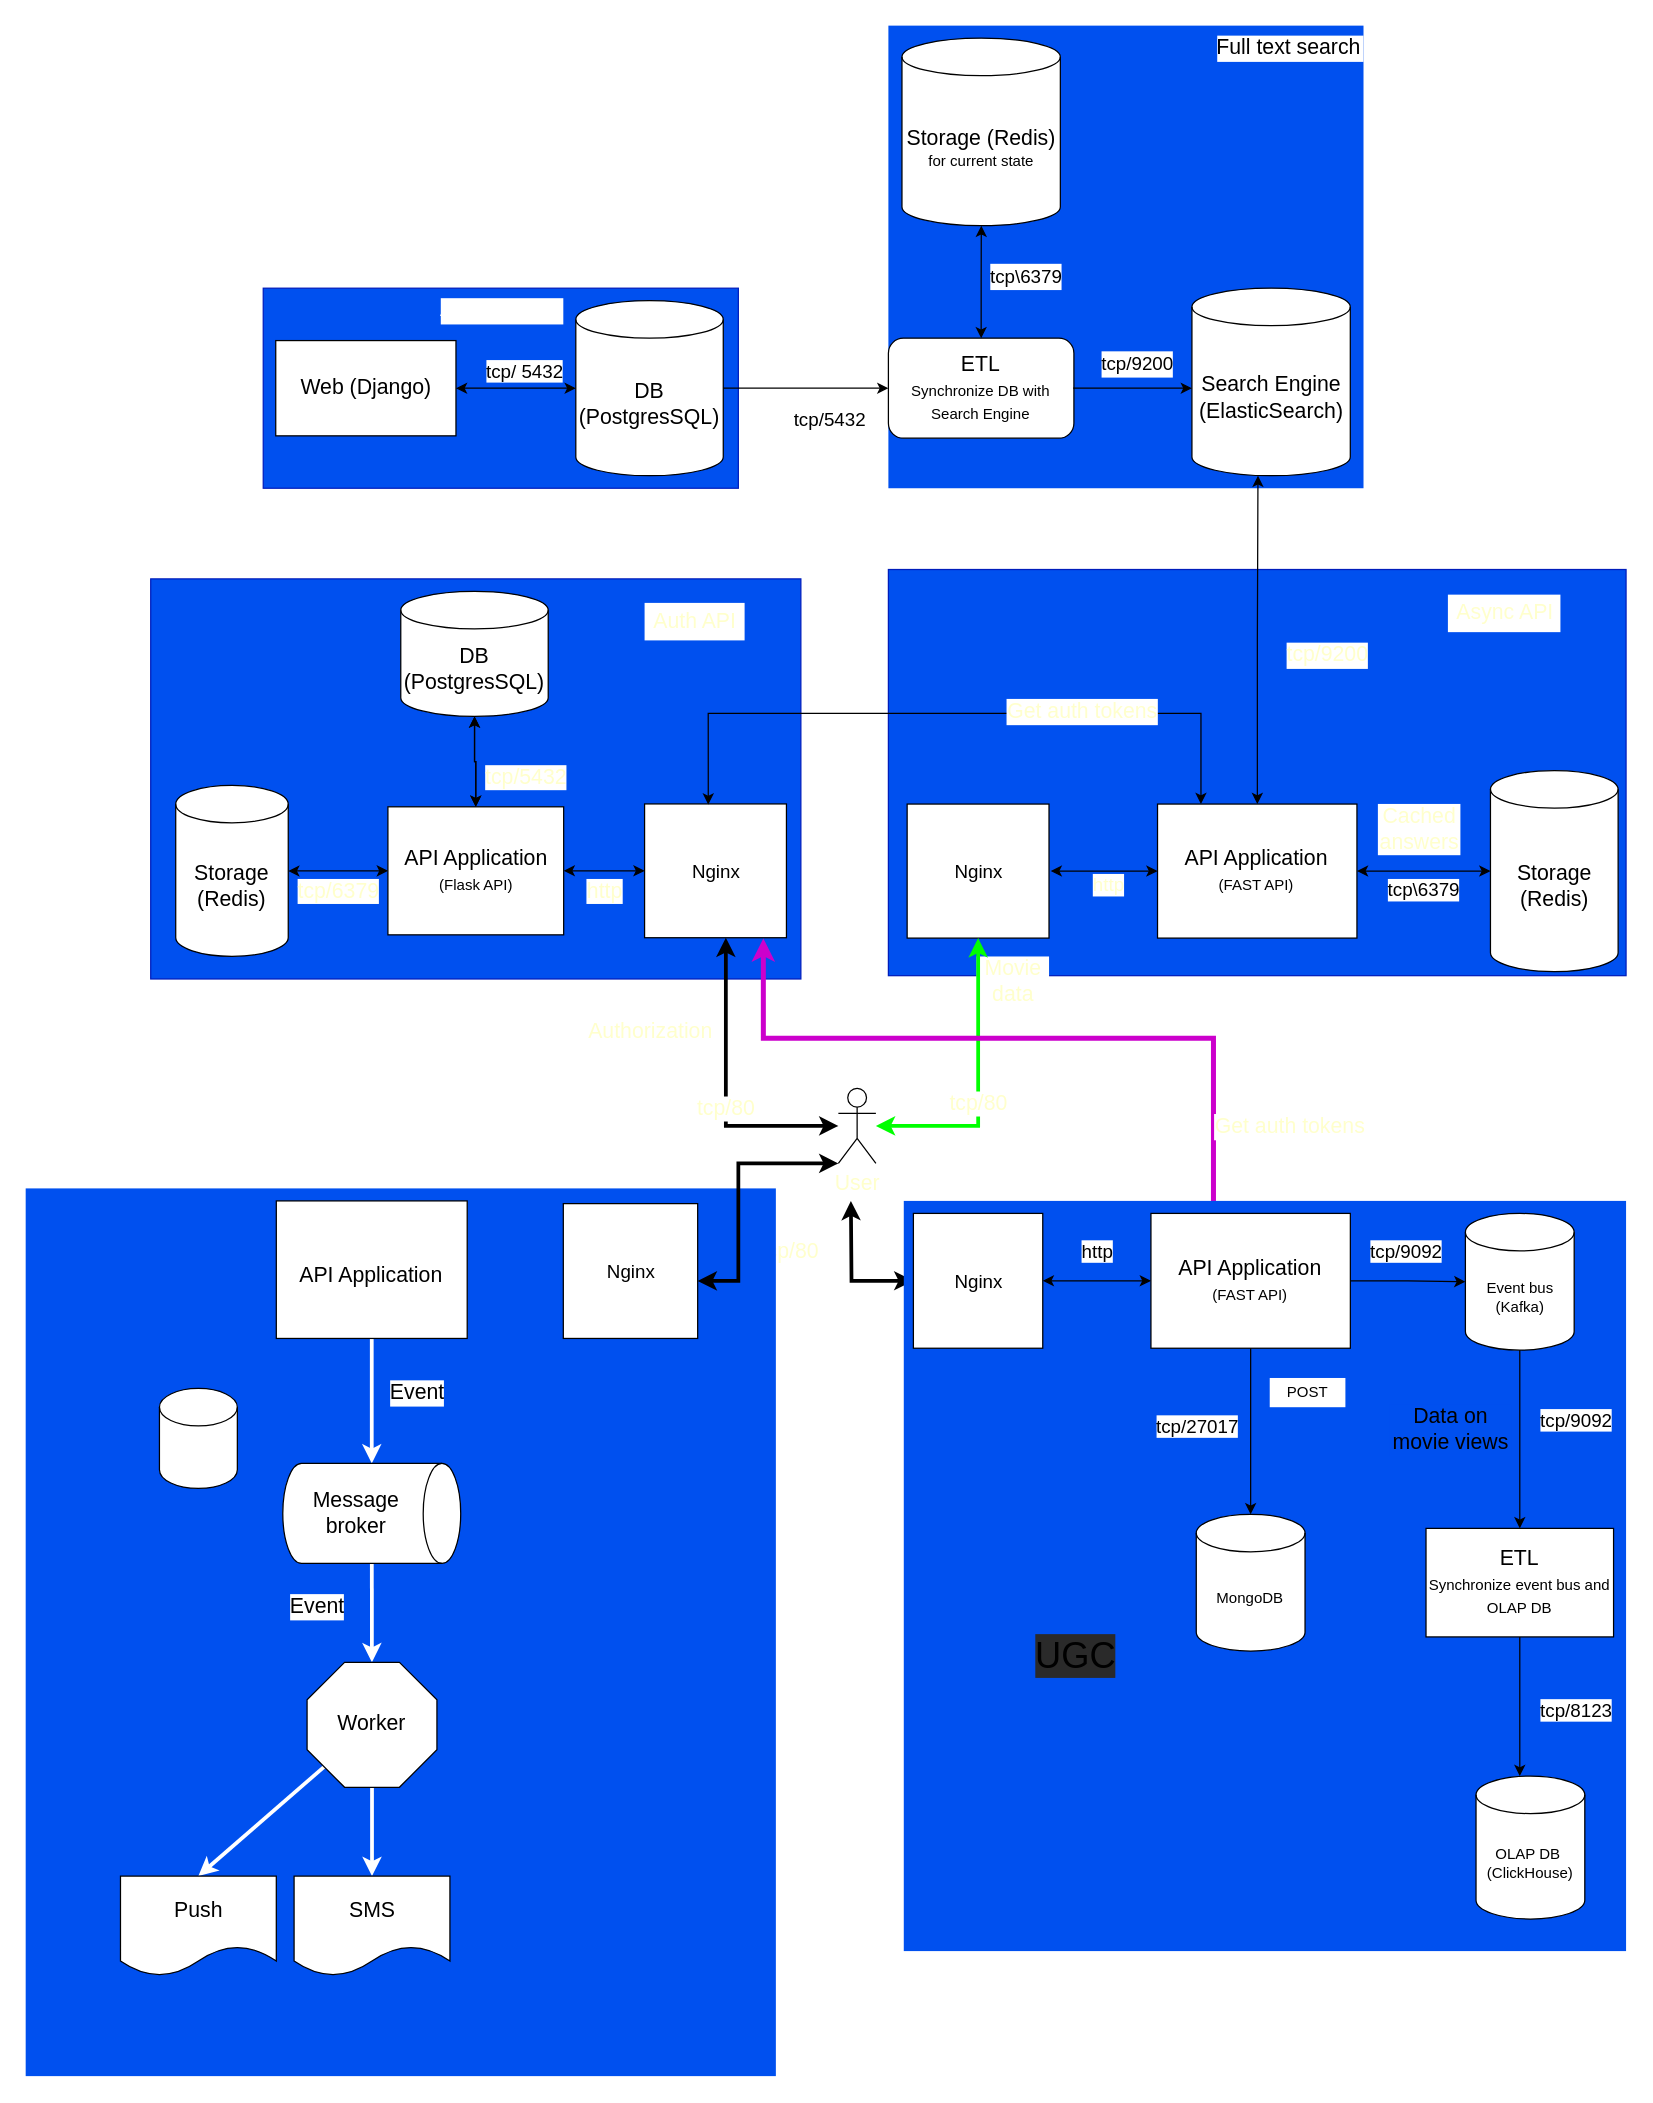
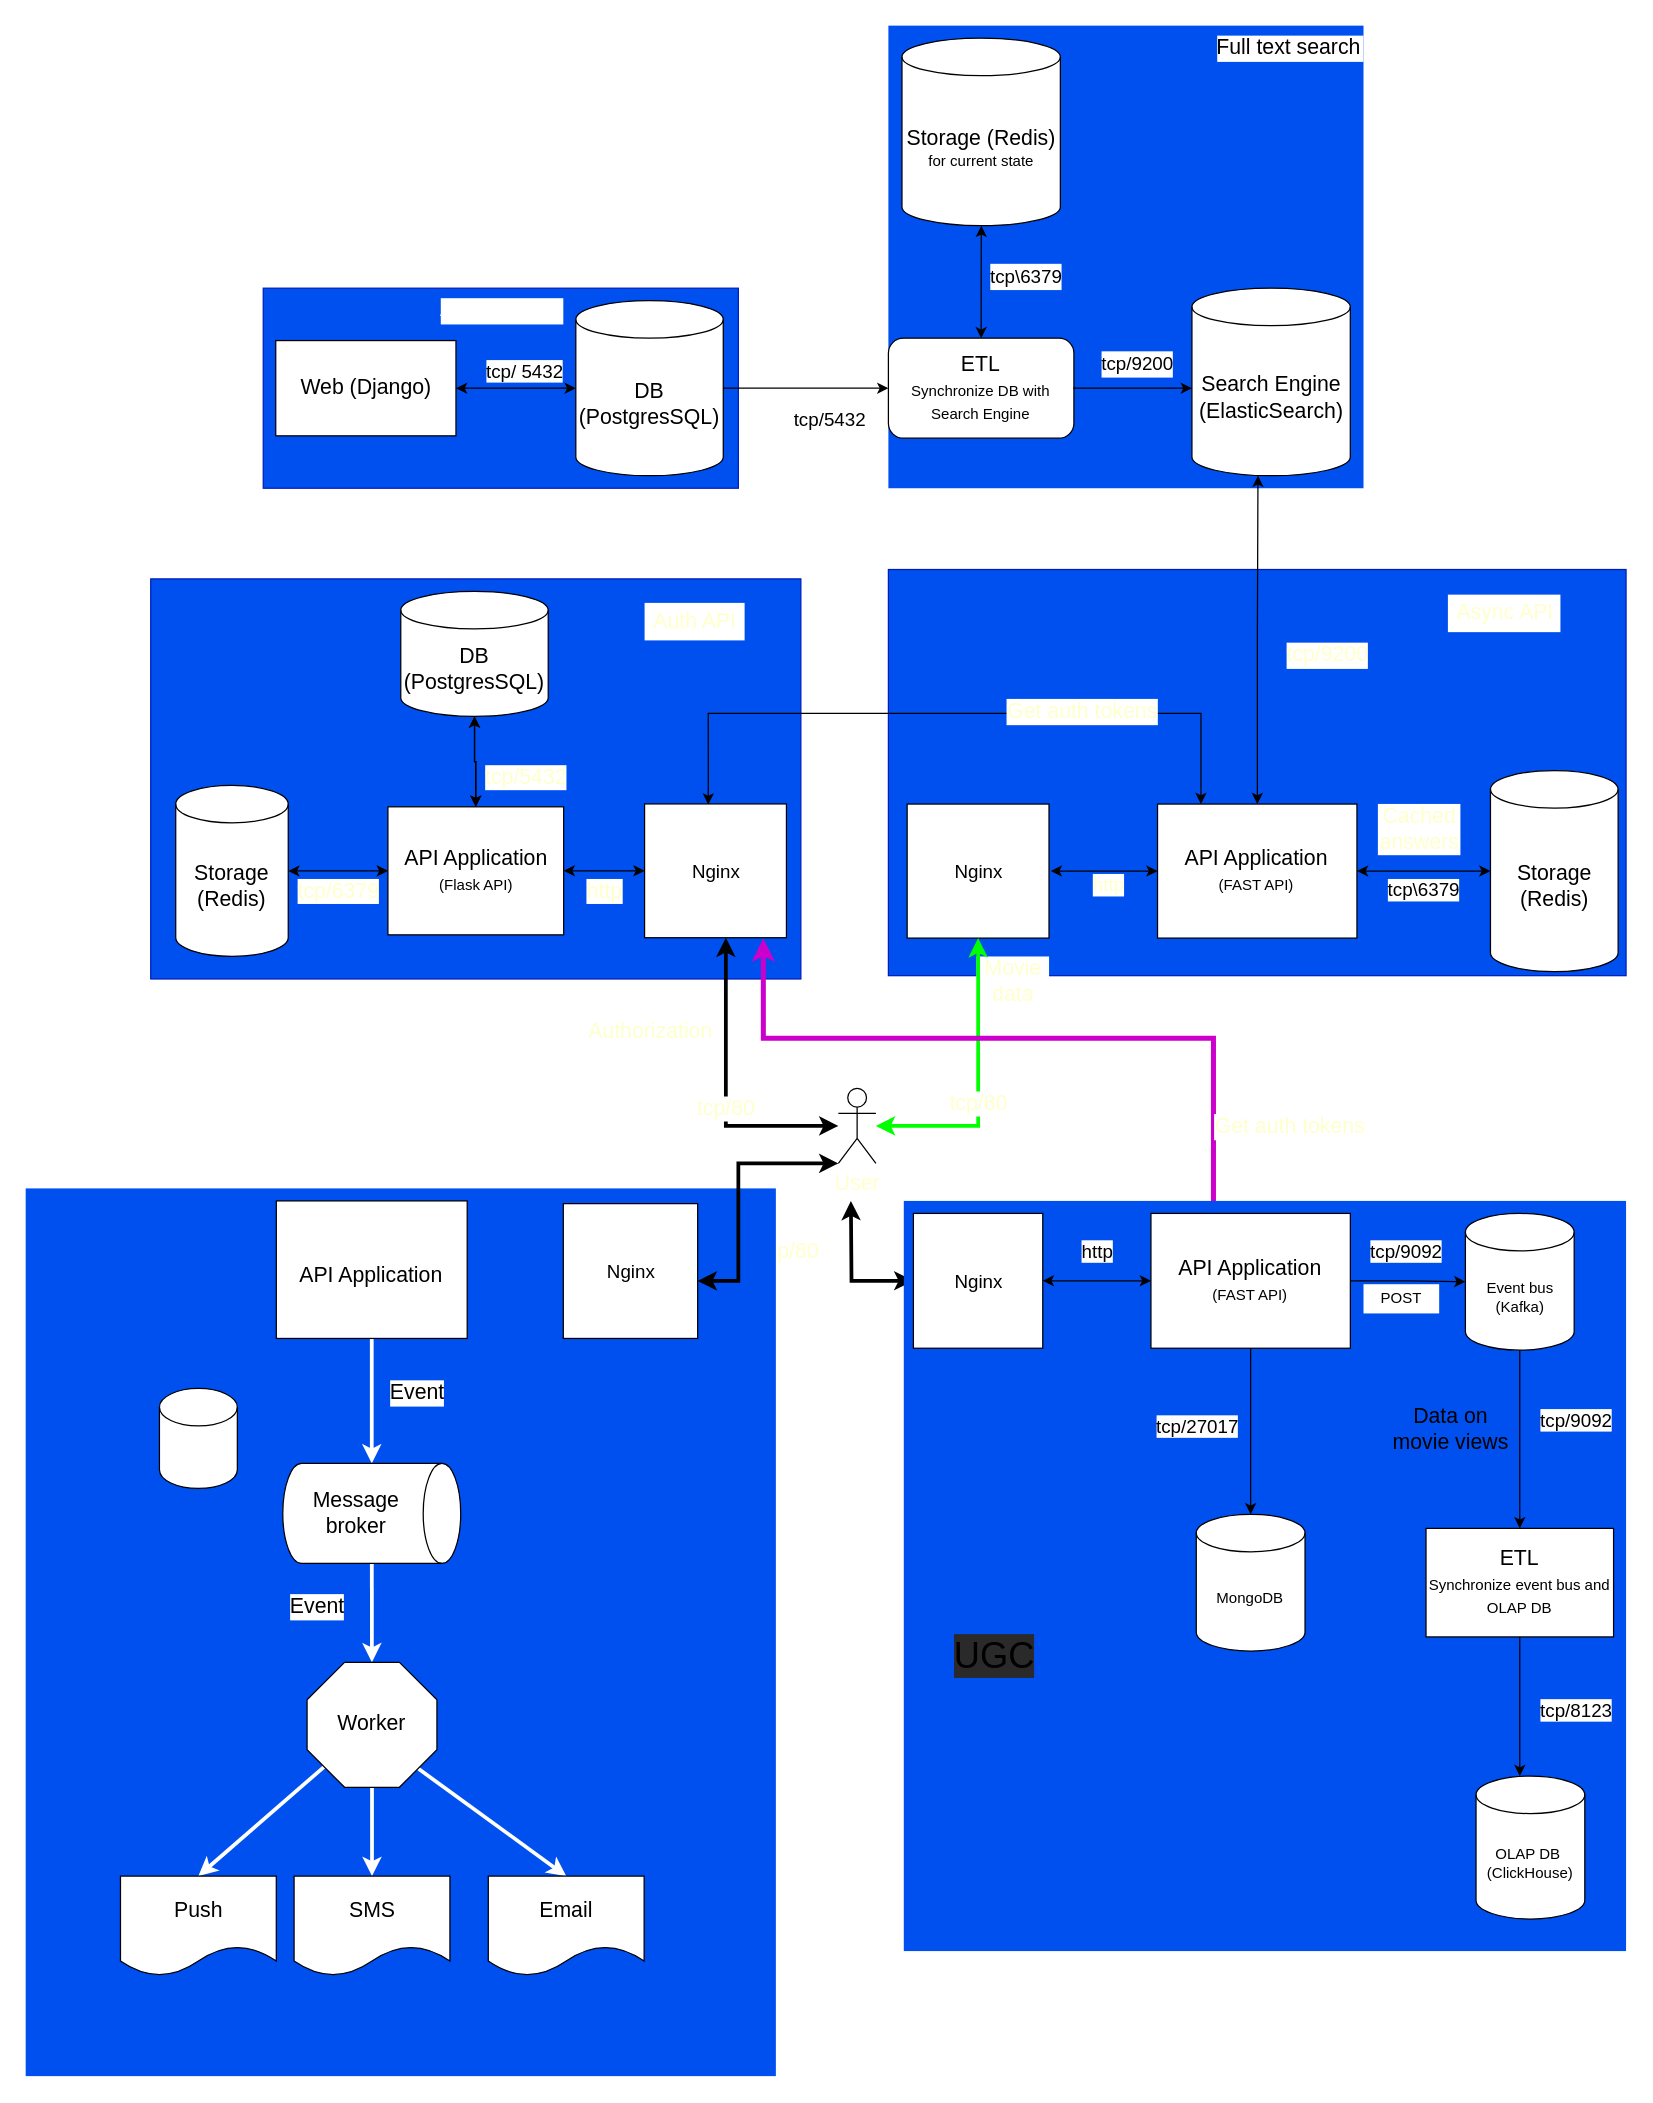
node "POST": moved (1307, 1392) -> (1401, 1299)
node "UGC": moved (1076, 1655) -> (994, 1655)
edge "Worker" -> "Email": added
node "Email": added
